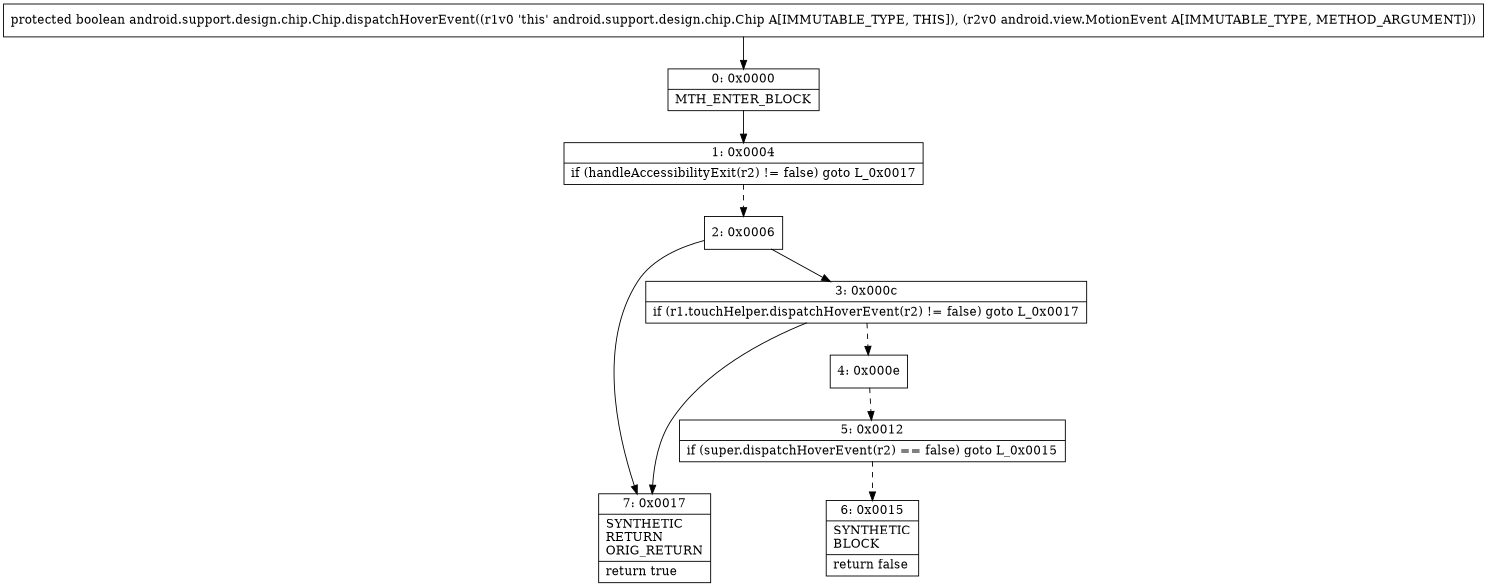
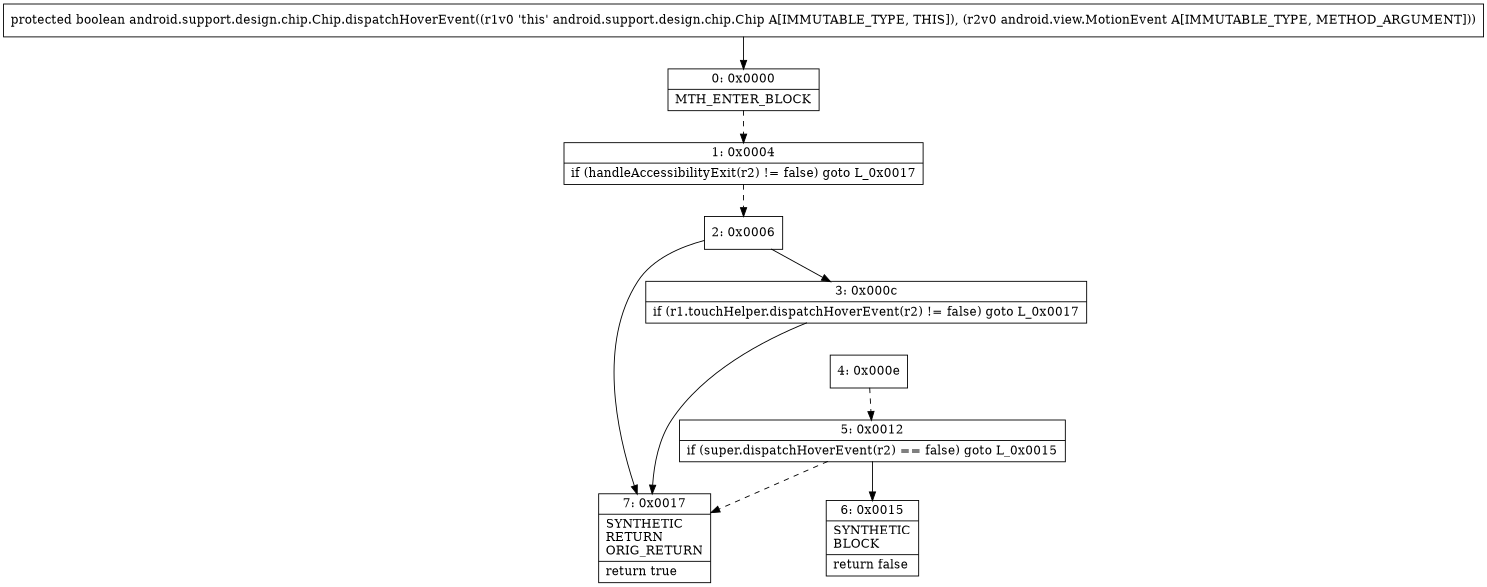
edge "0: 0x0000" -> "1: 0x0004": style solid -> dashed
edge "3: 0x000c" -> "4: 0x000e": removed
edge "5: 0x0012" -> "6: 0x0015": style dashed -> solid
edge "5: 0x0012" -> "7: 0x0017": added
